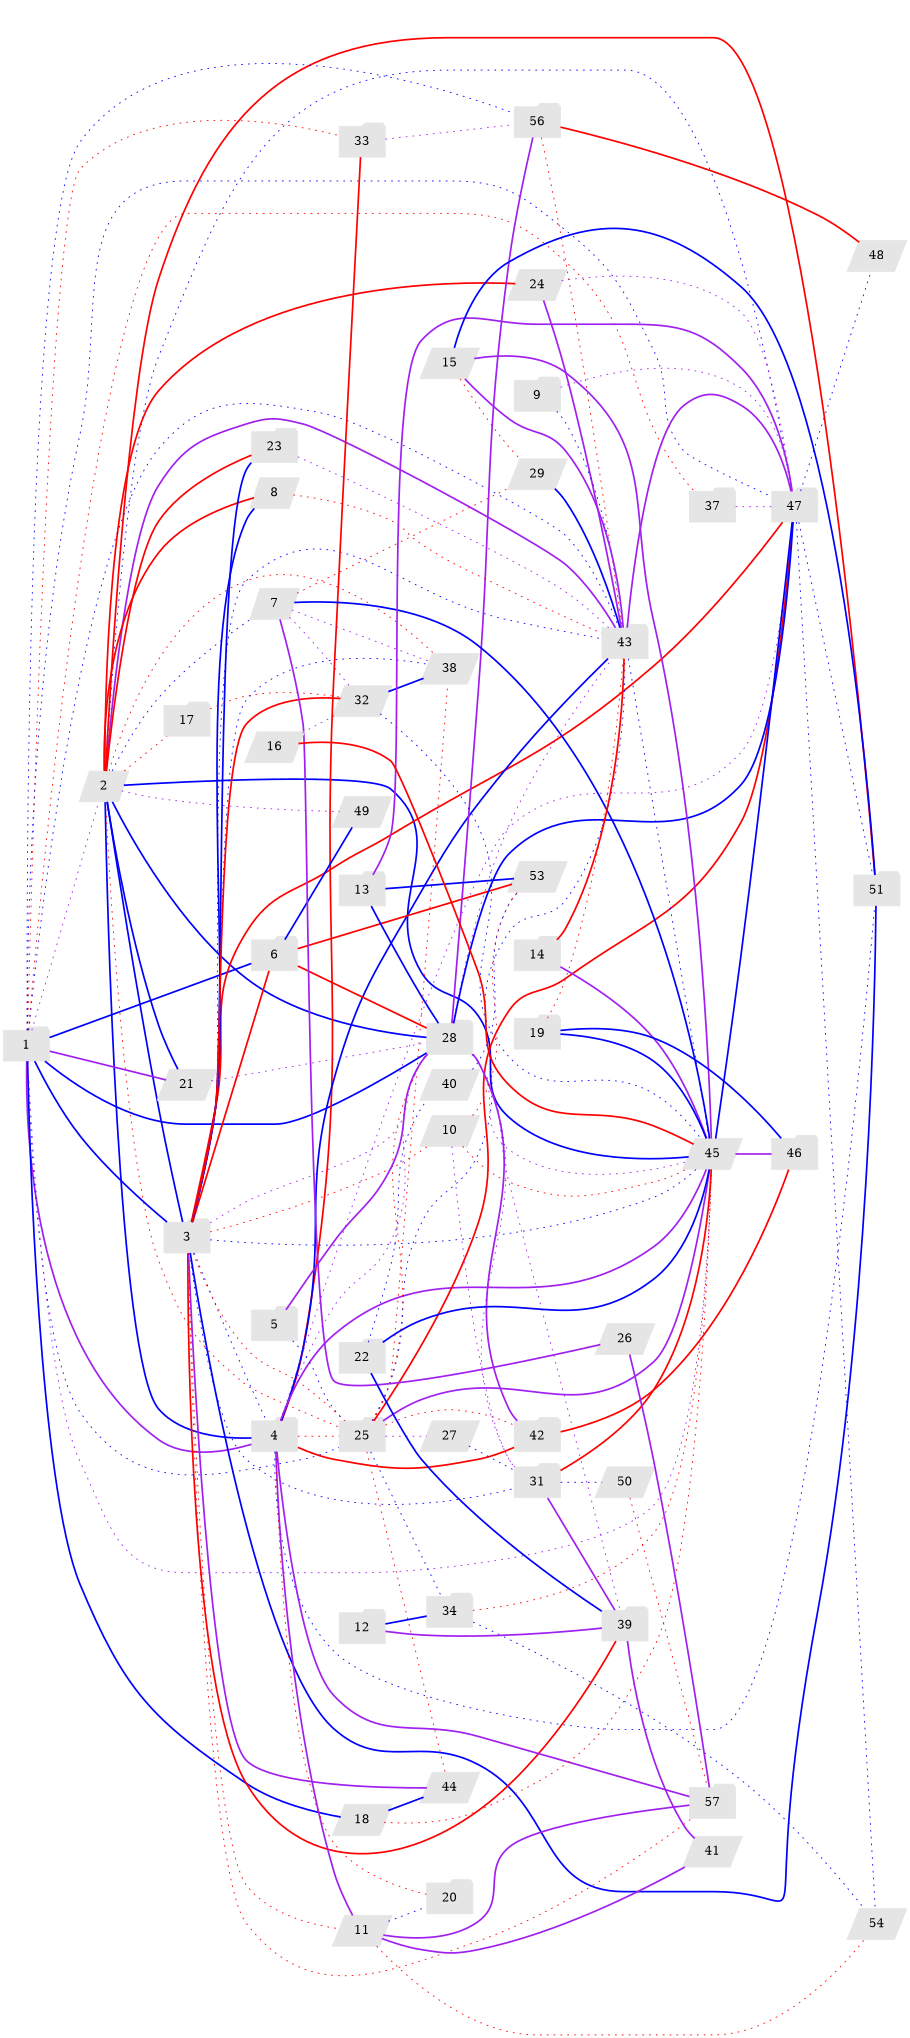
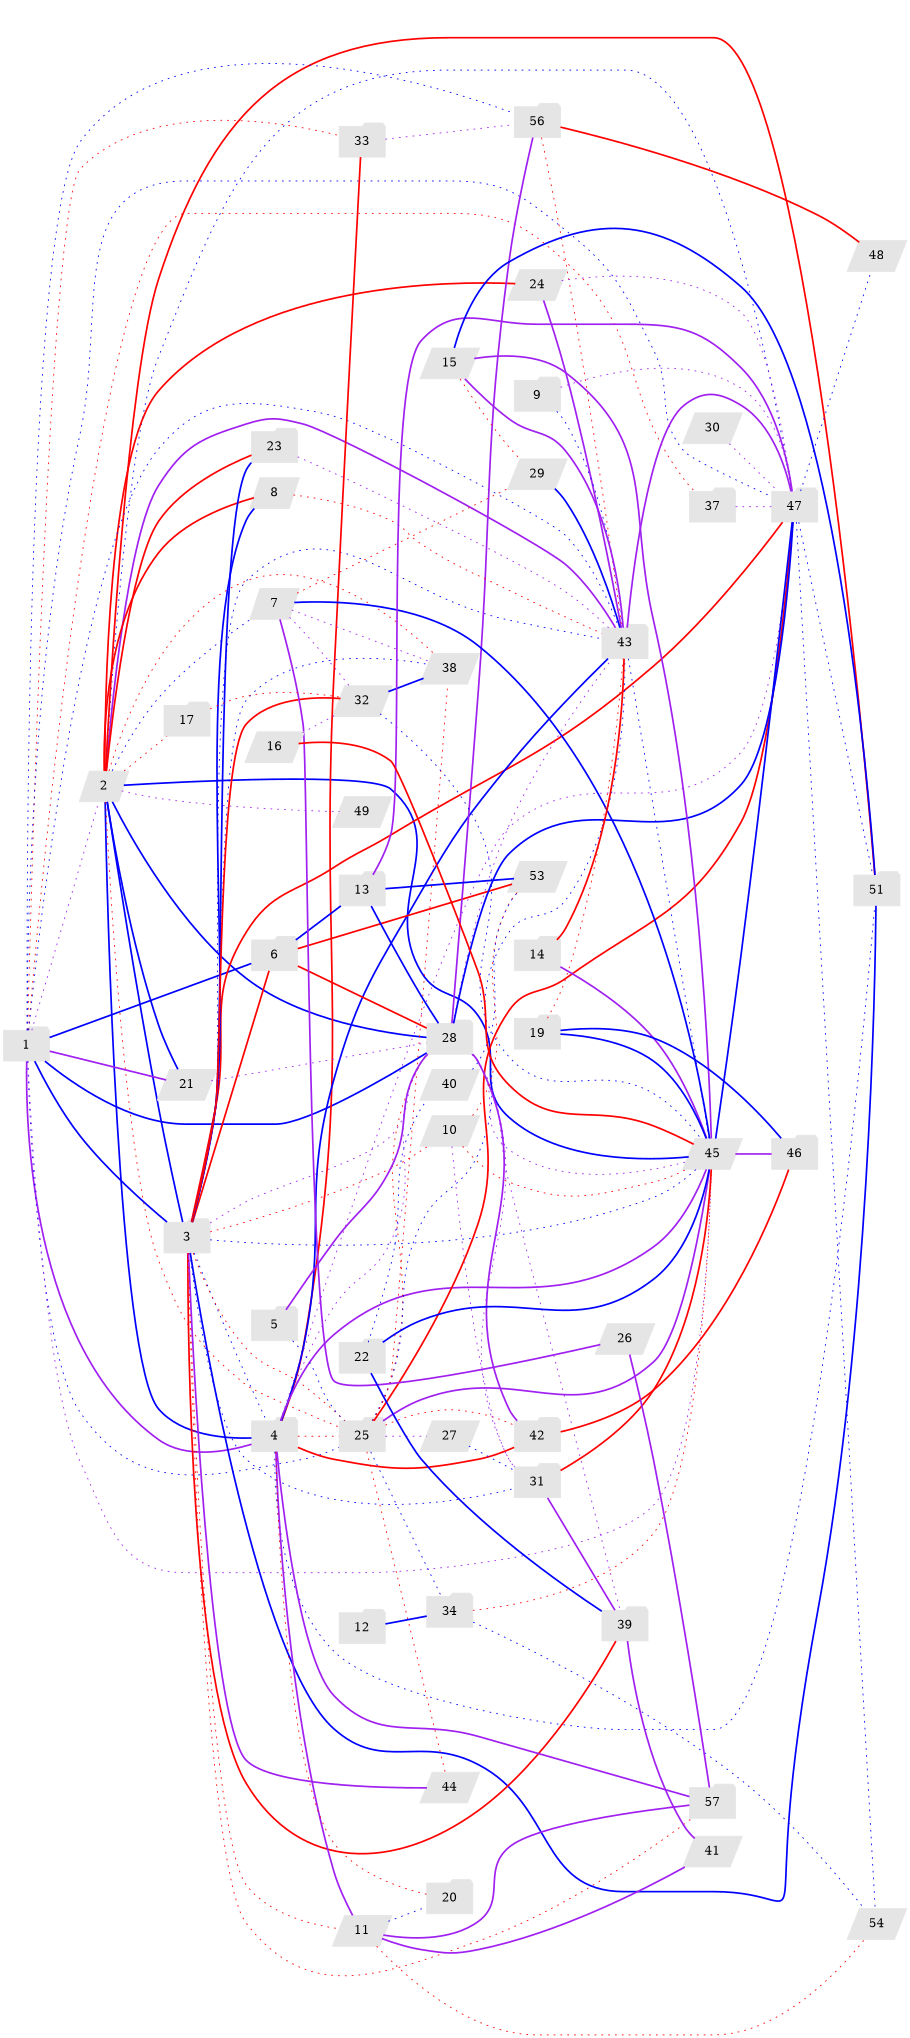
node "30": added
edge "49" -- "6": now "13" -- "6"
node "50": removed
edge "39" -- "12": removed
node "18": removed
